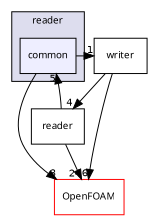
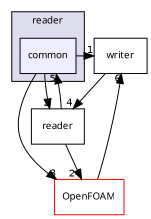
edge "common" -> "reader": added
edge "writer" -> "OpenFOAM": reversed
